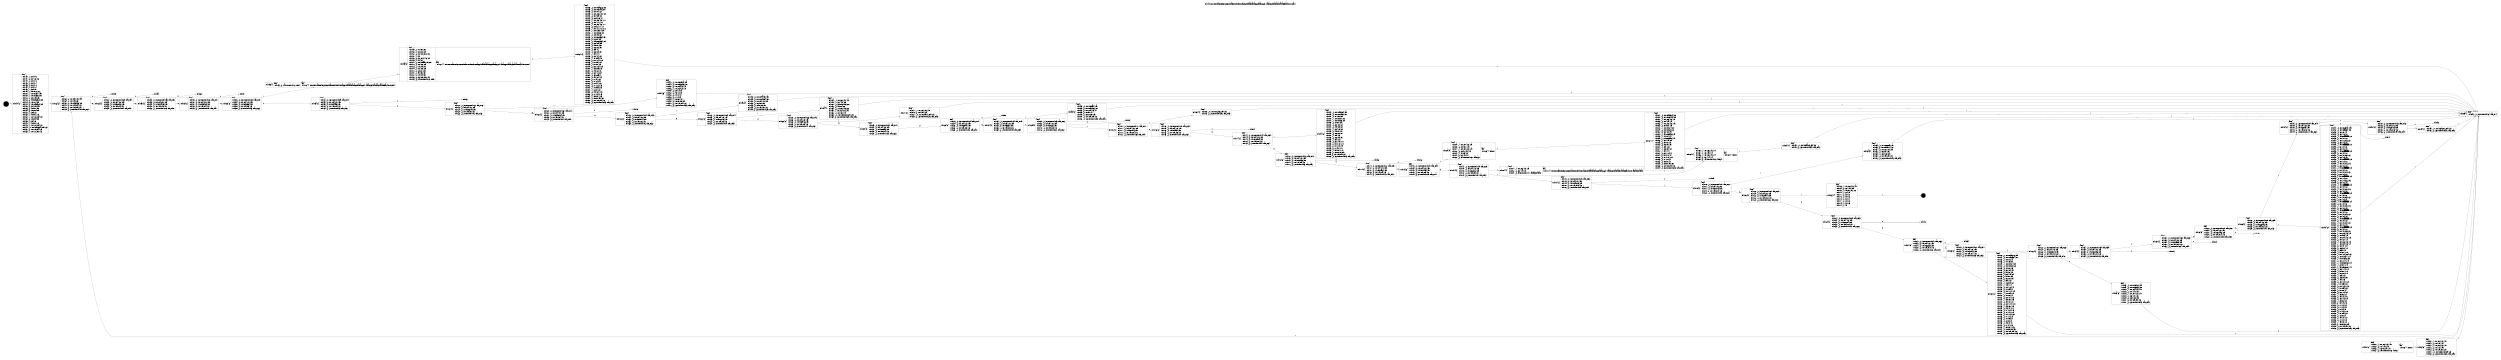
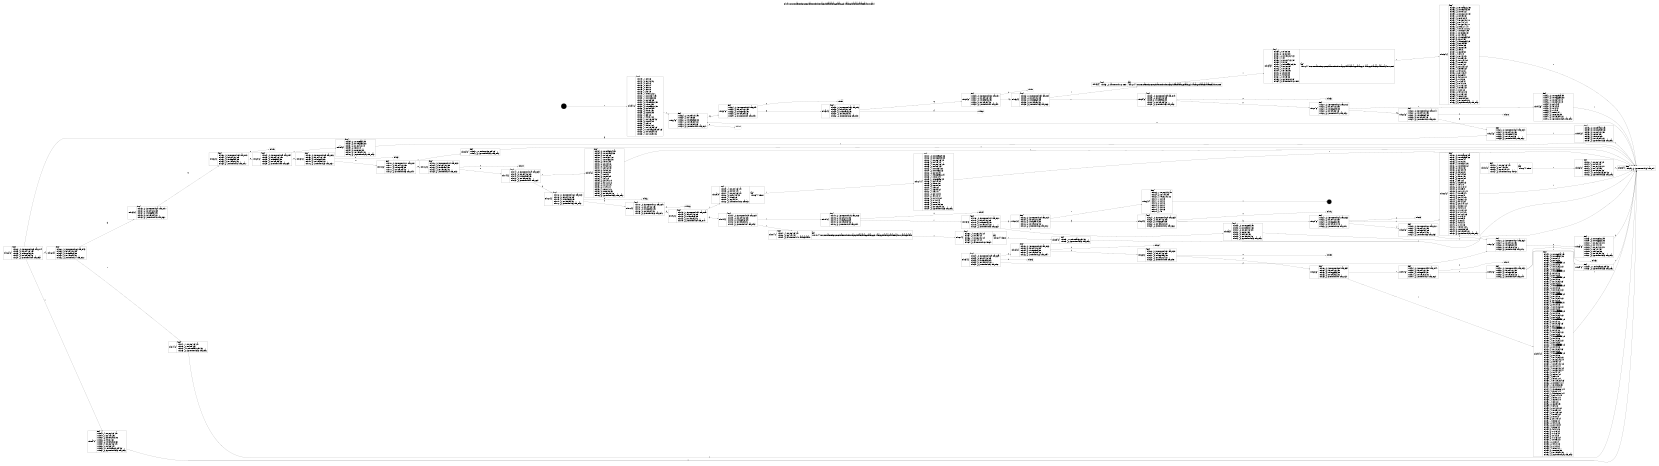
edge "0x401648 [28]" -> "0x401664 [28]": reversed
edge "0x401878 [28]" -> "0x401894 [28]": reversed
